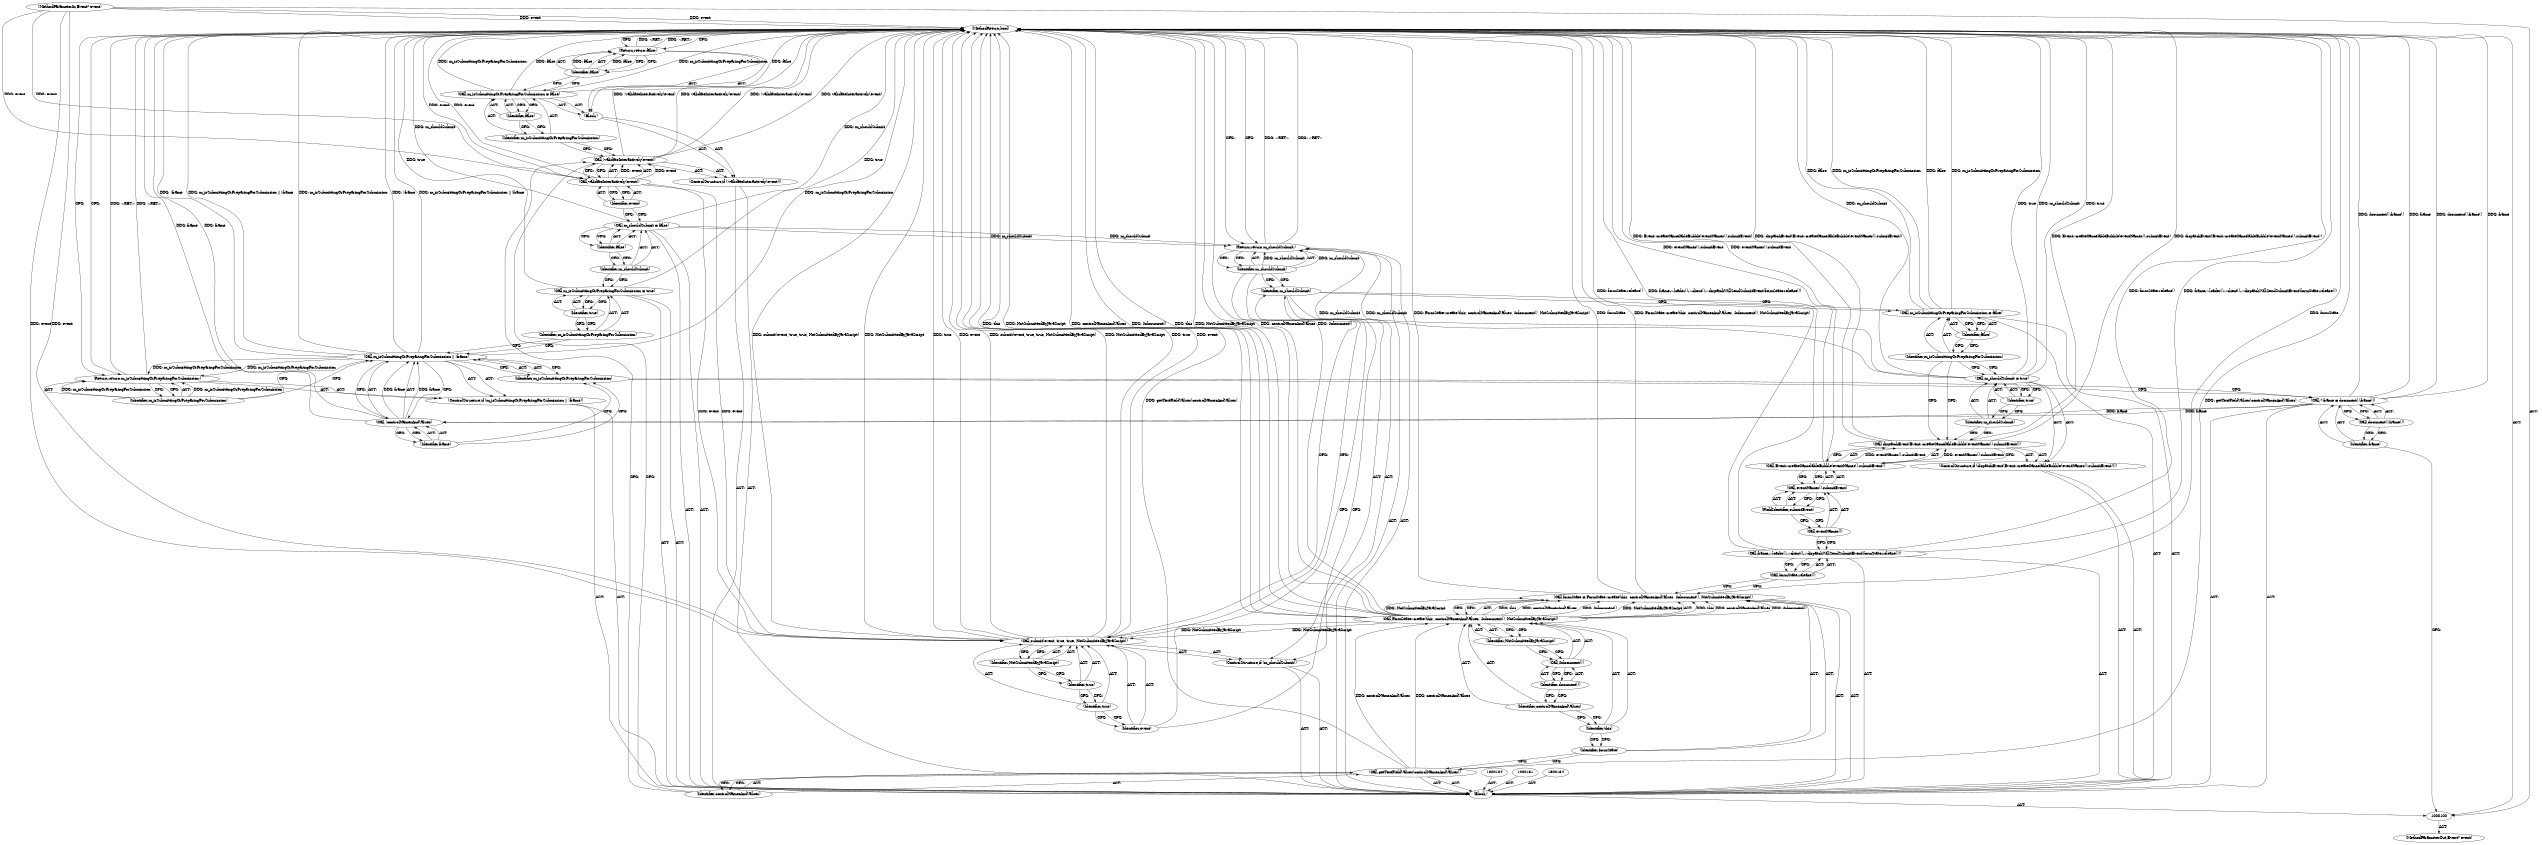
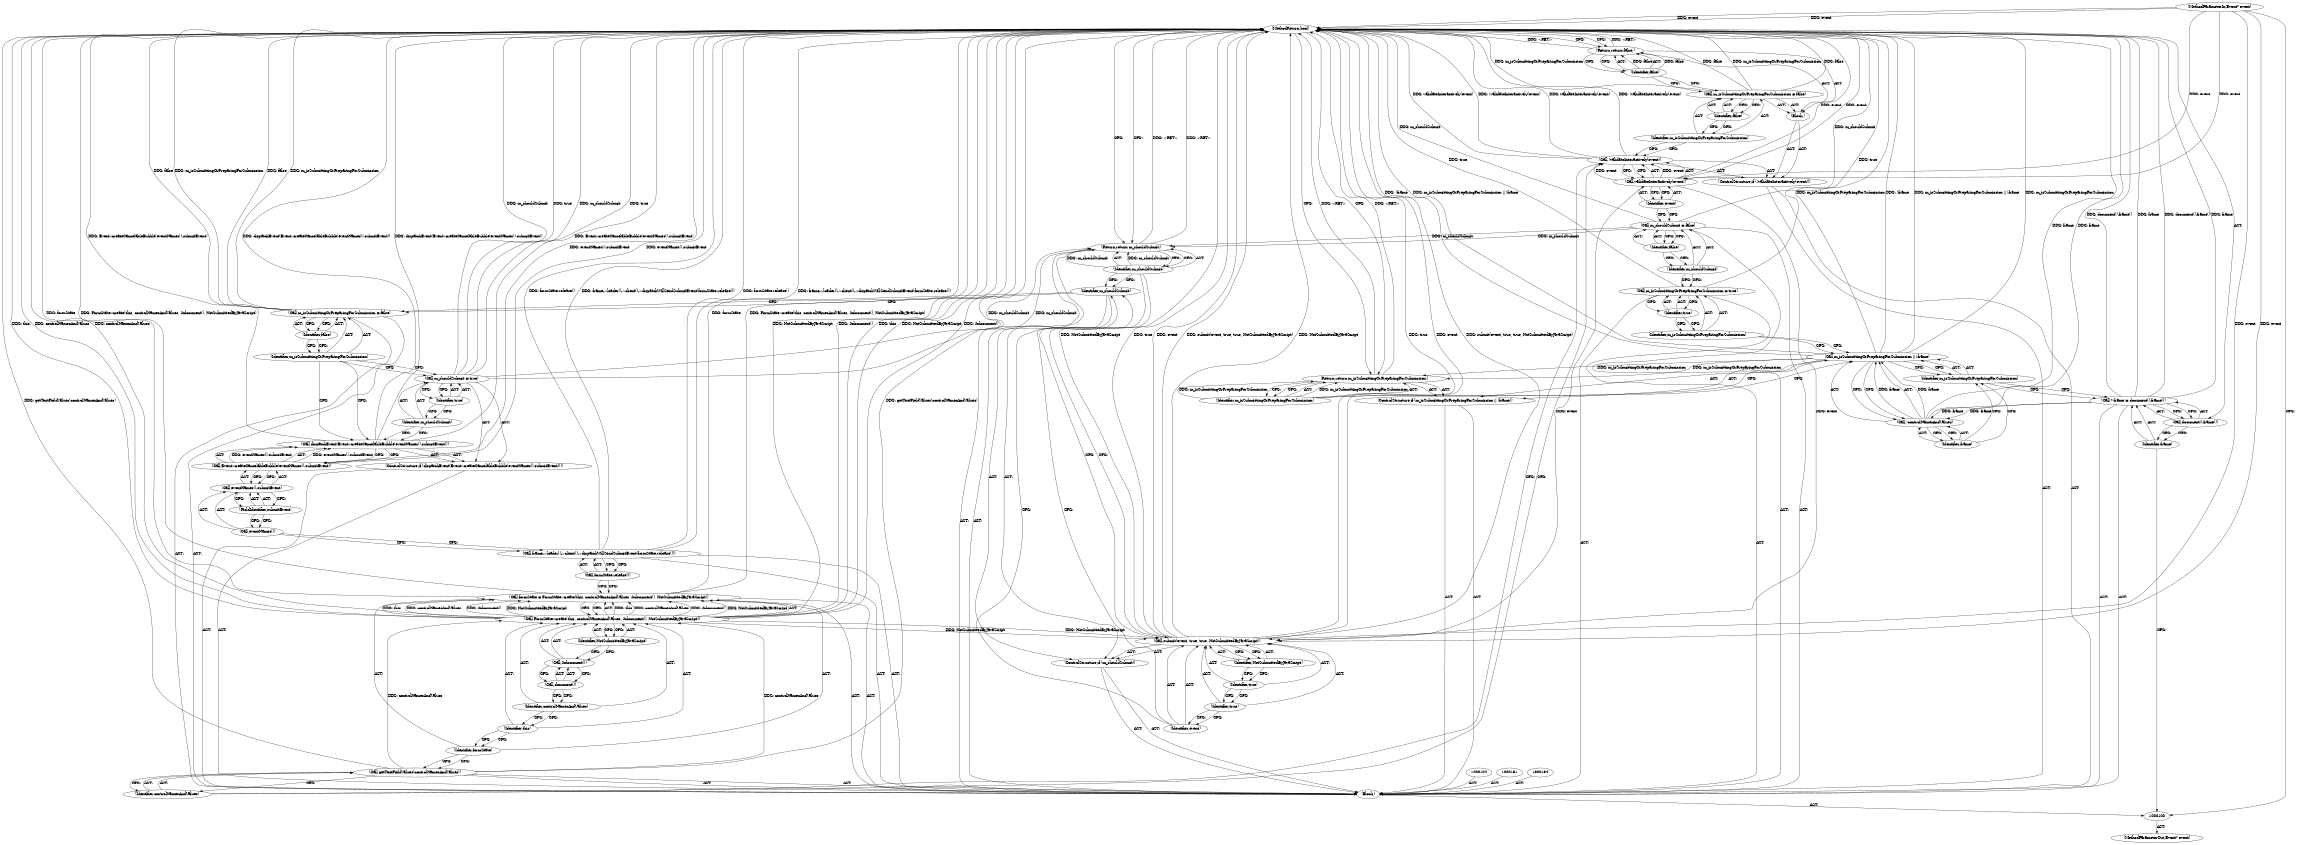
edge "(MethodReturn,bool)" -> "1000100": now "(MethodReturn,bool)" -> "(Call,document().frame())"
edge "(MethodParameterIn,Event* event)" -> "1000100": label "AST: " -> "CFG: "
node "(Identifier,document())": label "(Identifier,document())" -> "(Call,document())"
